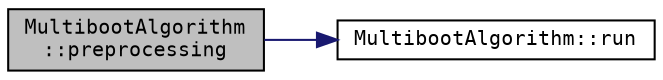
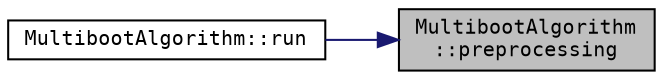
edge "MultibootAlgorithm ::preprocessing" -> "MultibootAlgorithm::run": reversed
